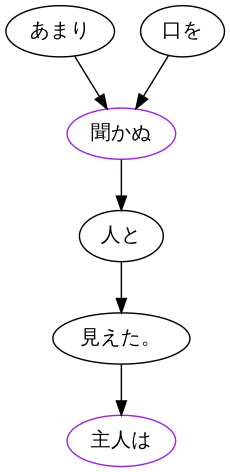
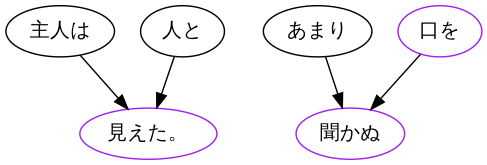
node "口を": color black -> purple
edge "聞かぬ" -> "人と": removed
node "見えた。": color black -> purple
edge "見えた。" -> "主人は": reversed
node "主人は": color purple -> black
